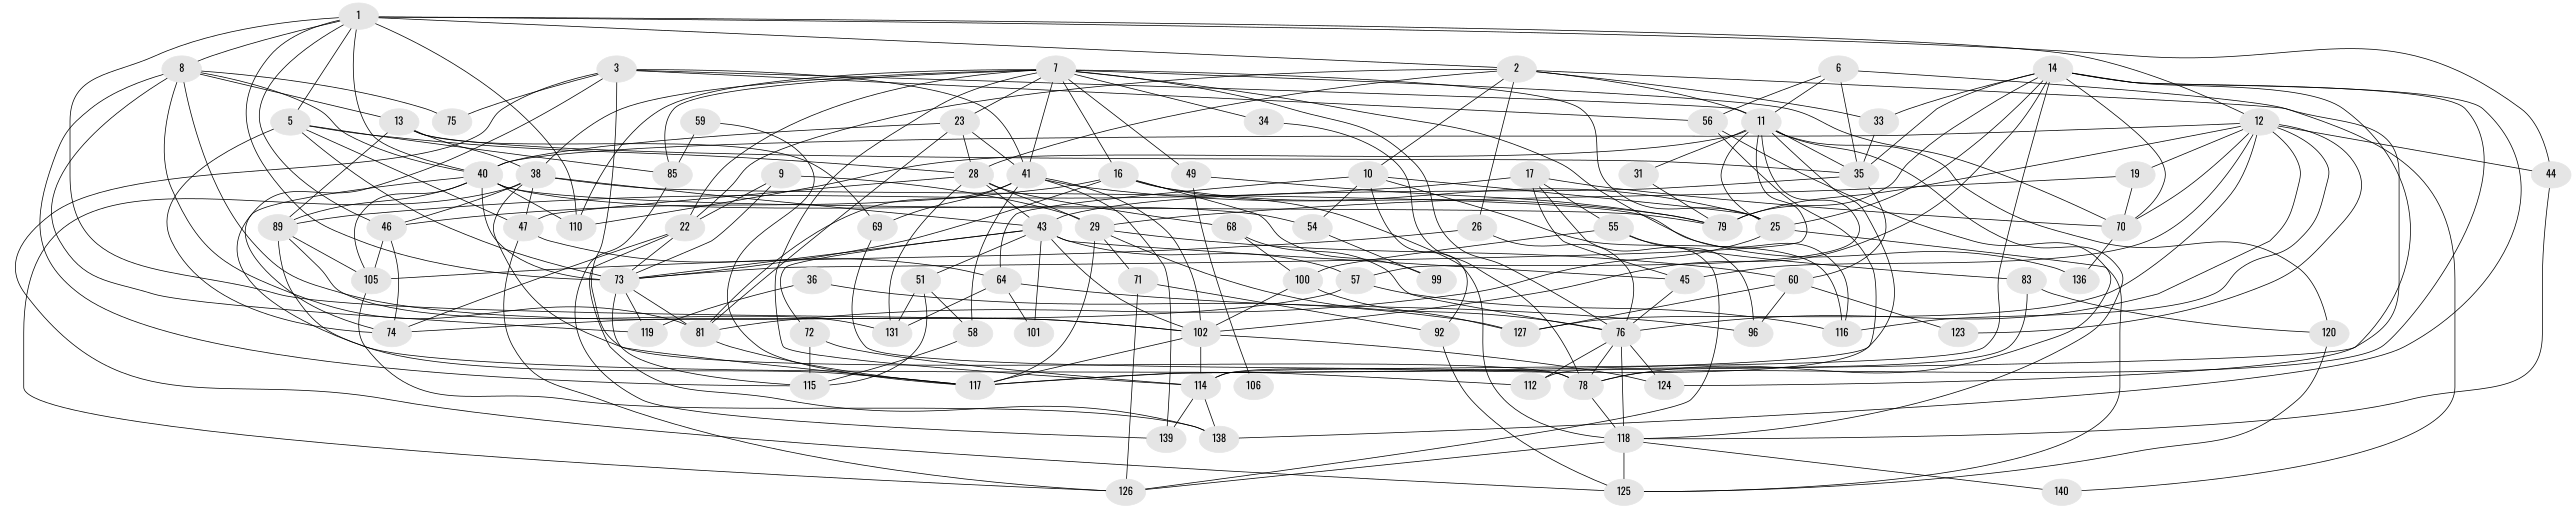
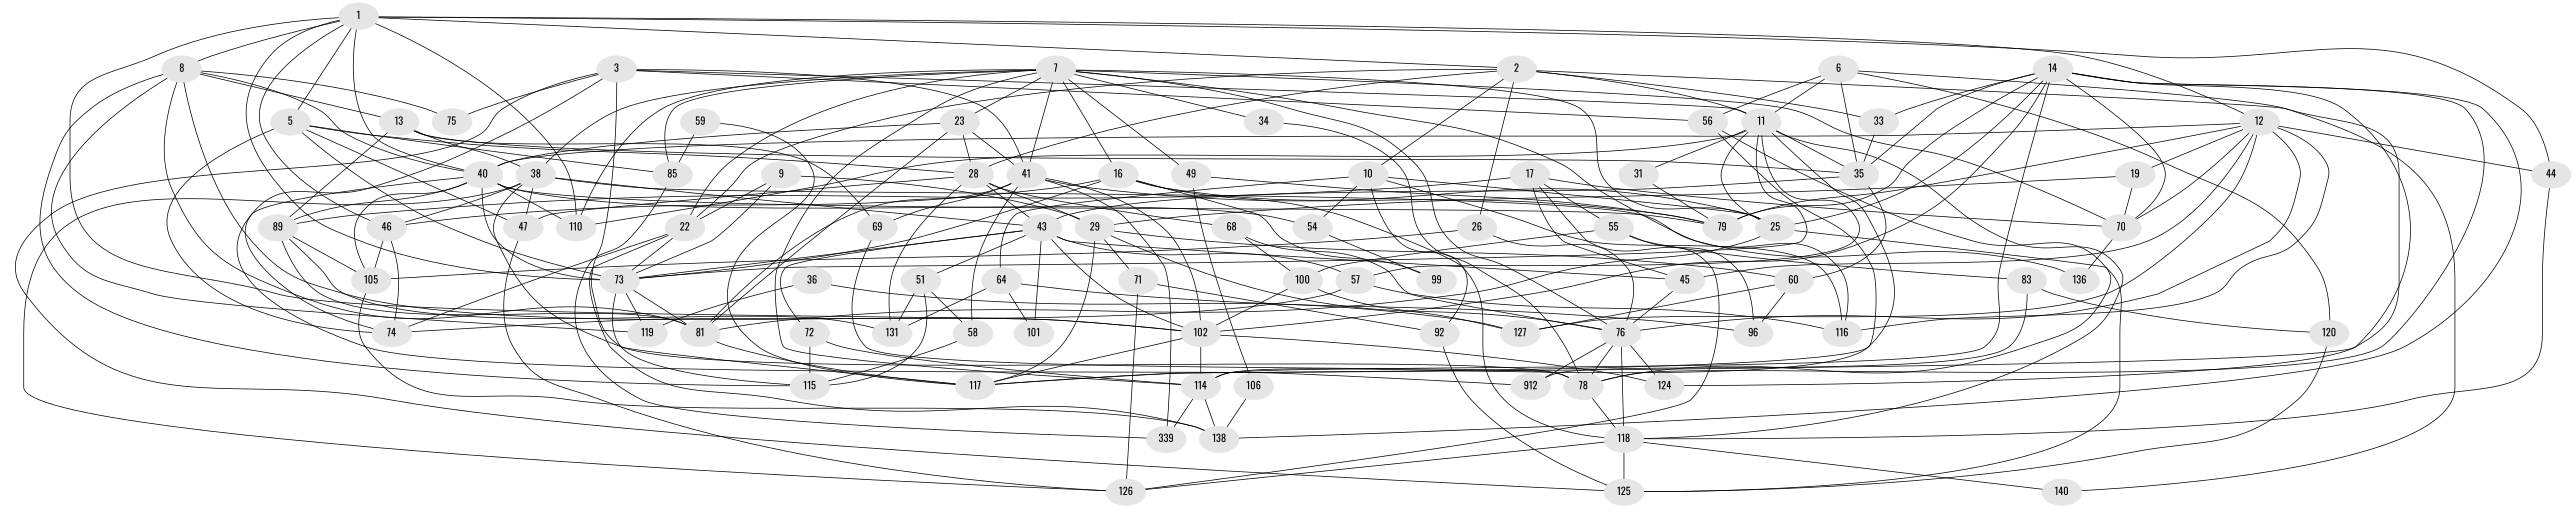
edge "11" -- "120": now "6" -- "120"
edge "47" -- "64": removed
node "123": removed
edge "89" -- "117": now "89" -- "81"
node "112": label "112" -> "912"
edge "106" -- "138": added
node "139": label "139" -> "339"
